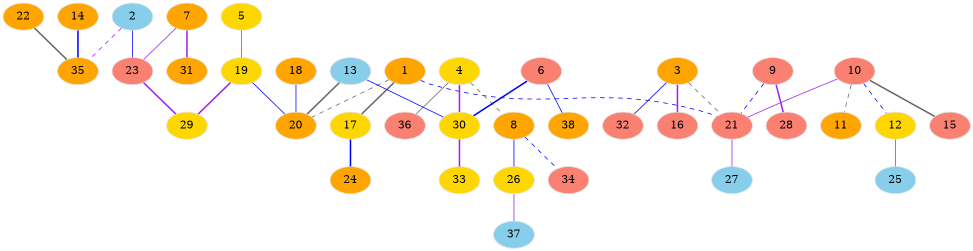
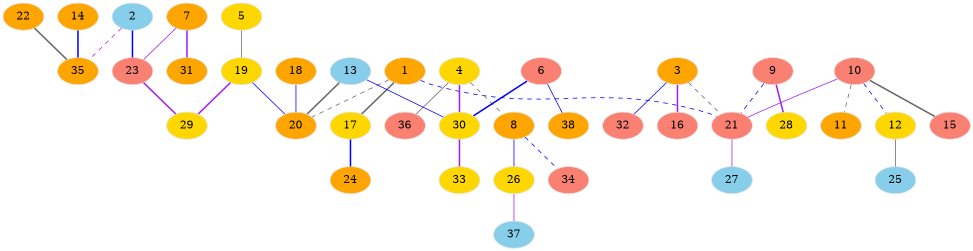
edge "2" -- "23": style solid -> bold
node "28": fillcolor salmon -> gold
